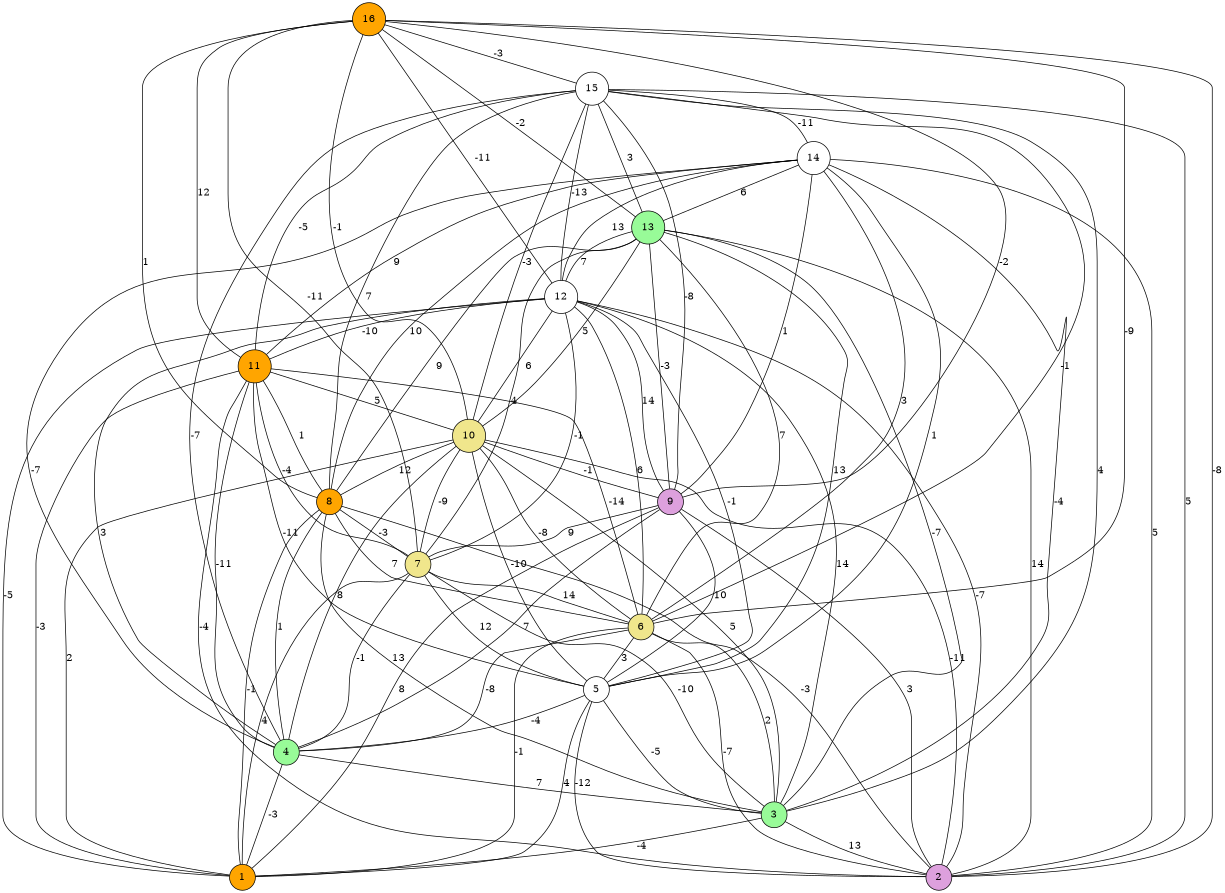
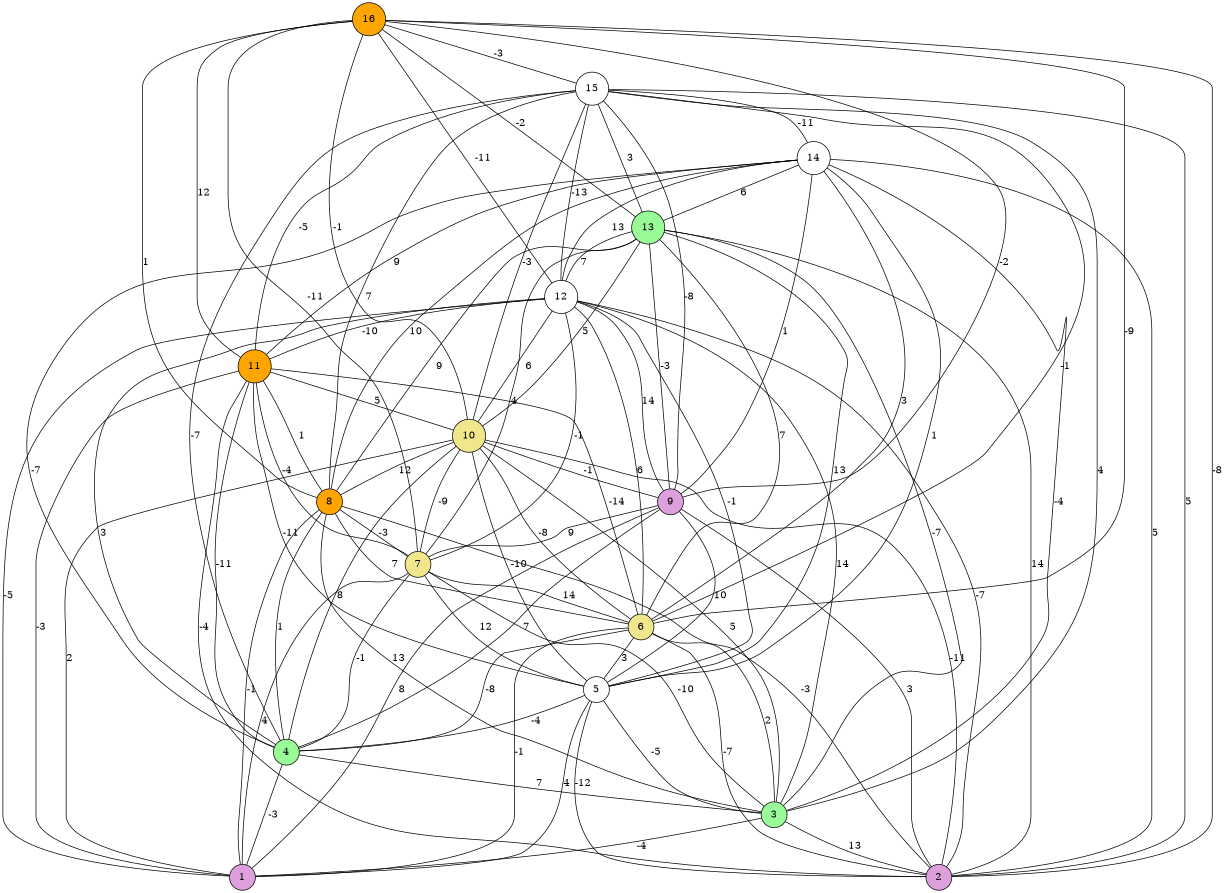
node "1": fillcolor orange -> plum
